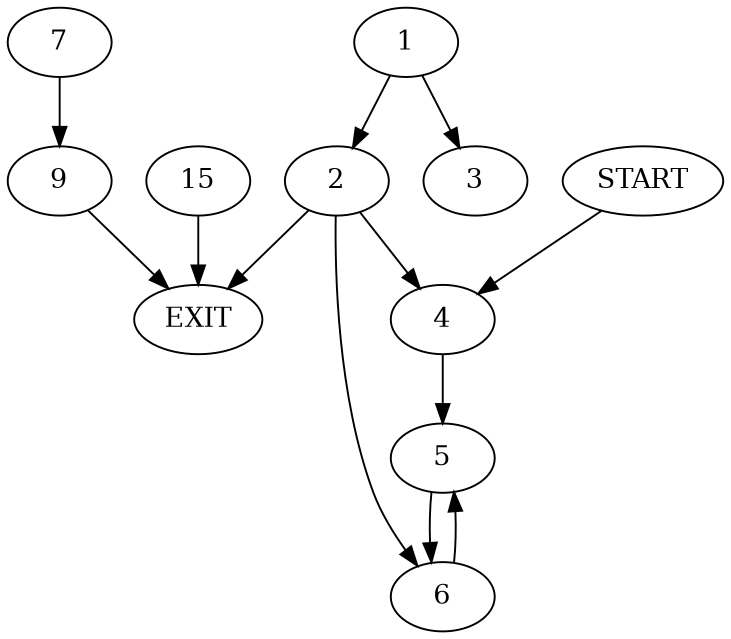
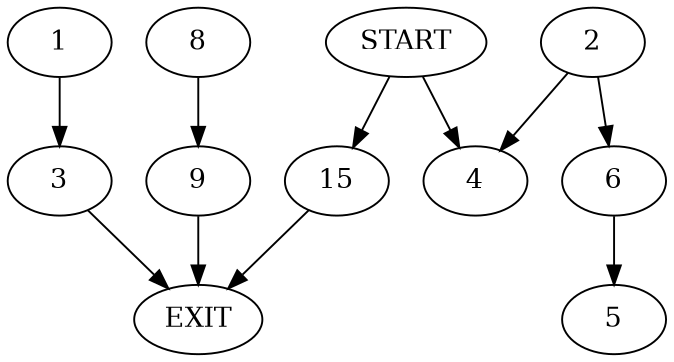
node "7": label "7" -> "8"
edge "1" -> "2": removed
edge "START" -> "15": added
edge "2" -> "EXIT": now "3" -> "EXIT"
edge "4" -> "5": removed
edge "5" -> "6": removed
